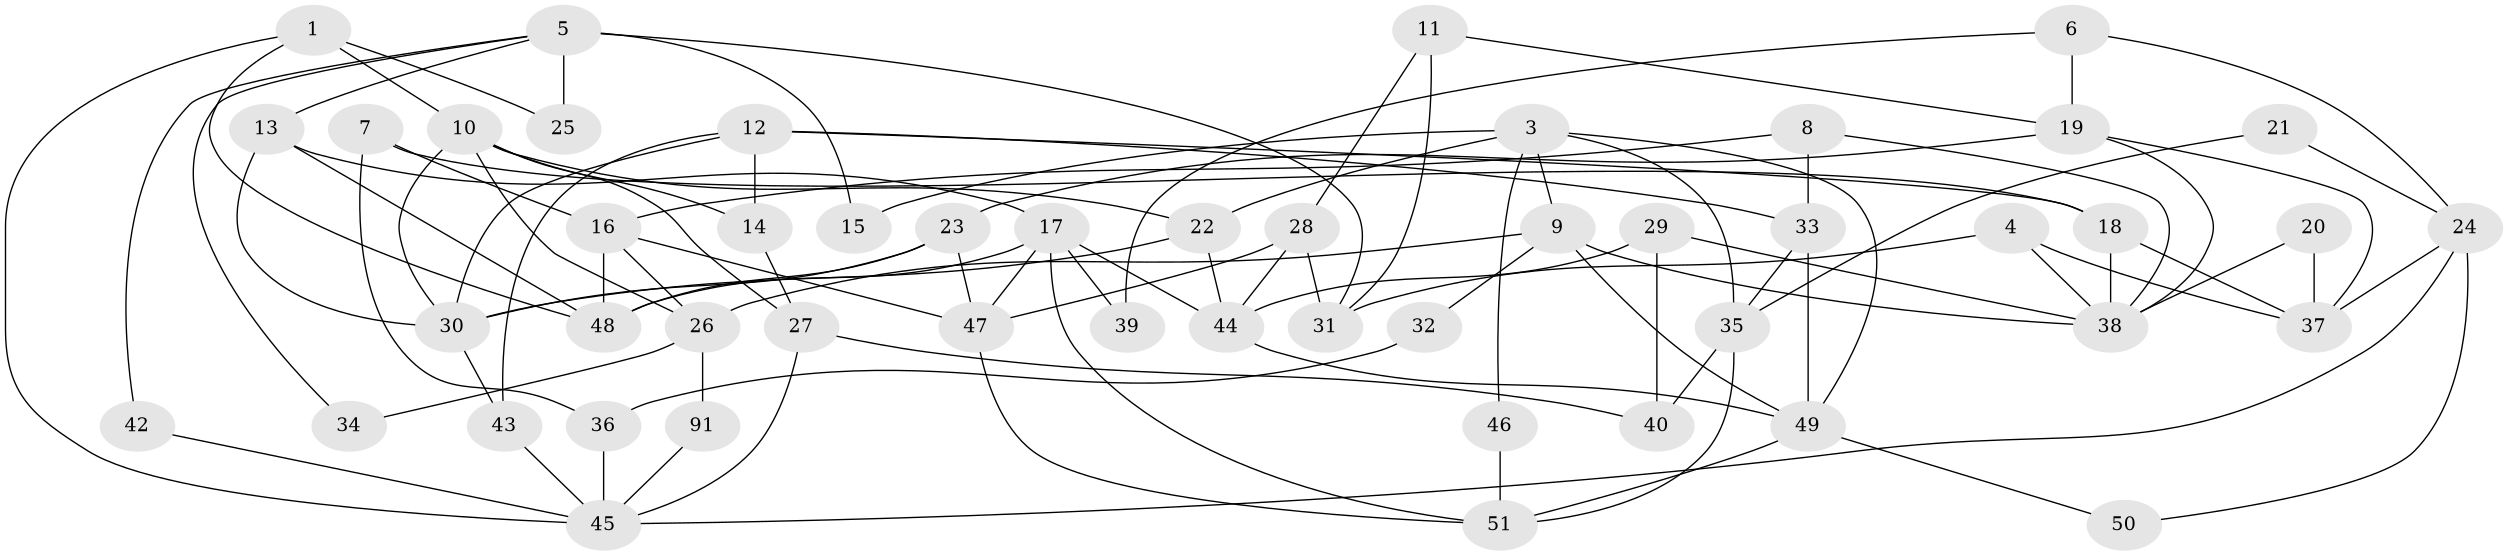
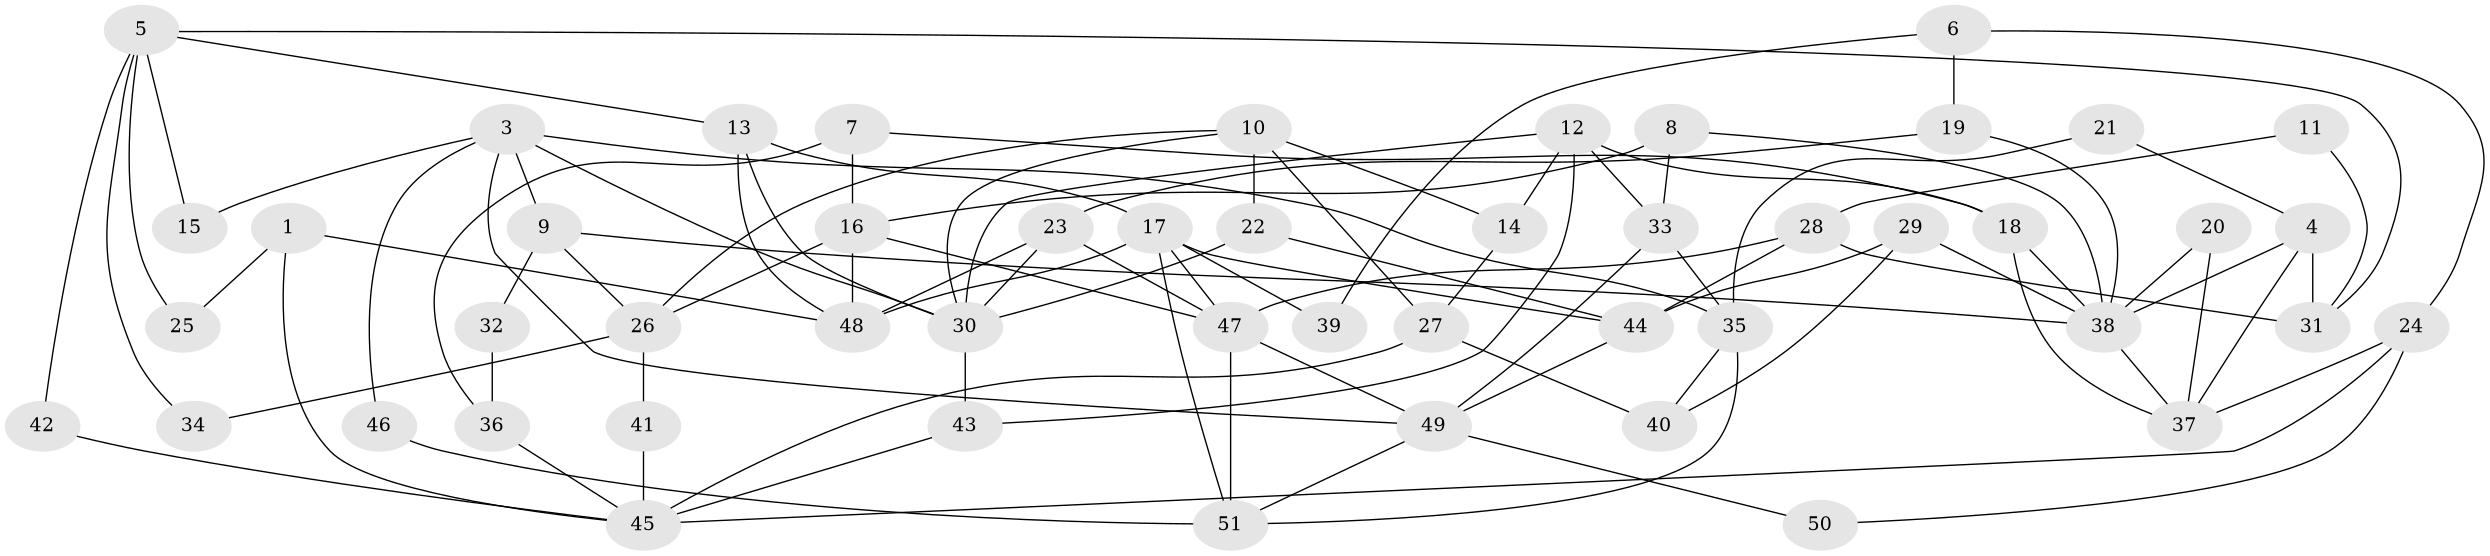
edge "1" -- "10": removed
edge "11" -- "19": removed
edge "19" -- "37": now "38" -- "37"
edge "21" -- "24": now "21" -- "4"
edge "3" -- "22": now "3" -- "30"
edge "9" -- "49": now "47" -- "49"
node "91": label "91" -> "41"
